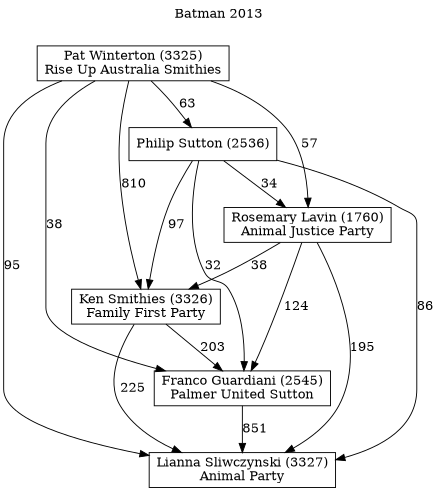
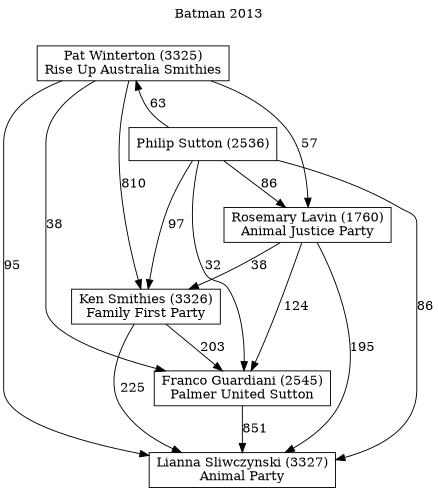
edge "Pat Winterton (3325) Rise Up Australia Smithies" -> "Philip Sutton (2536)": reversed
edge "Philip Sutton (2536)" -> "Rosemary Lavin (1760) Animal Justice Party": label "34" -> "86"
